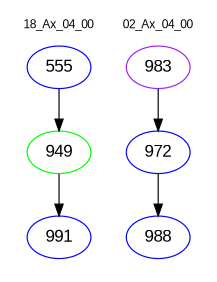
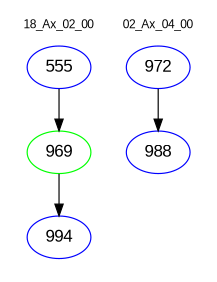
cluster "18_Ax_04_00": label "18_Ax_04_00" -> "18_Ax_02_00"
node "983": removed
node "949": label "949" -> "969"
node "991": label "991" -> "994"
